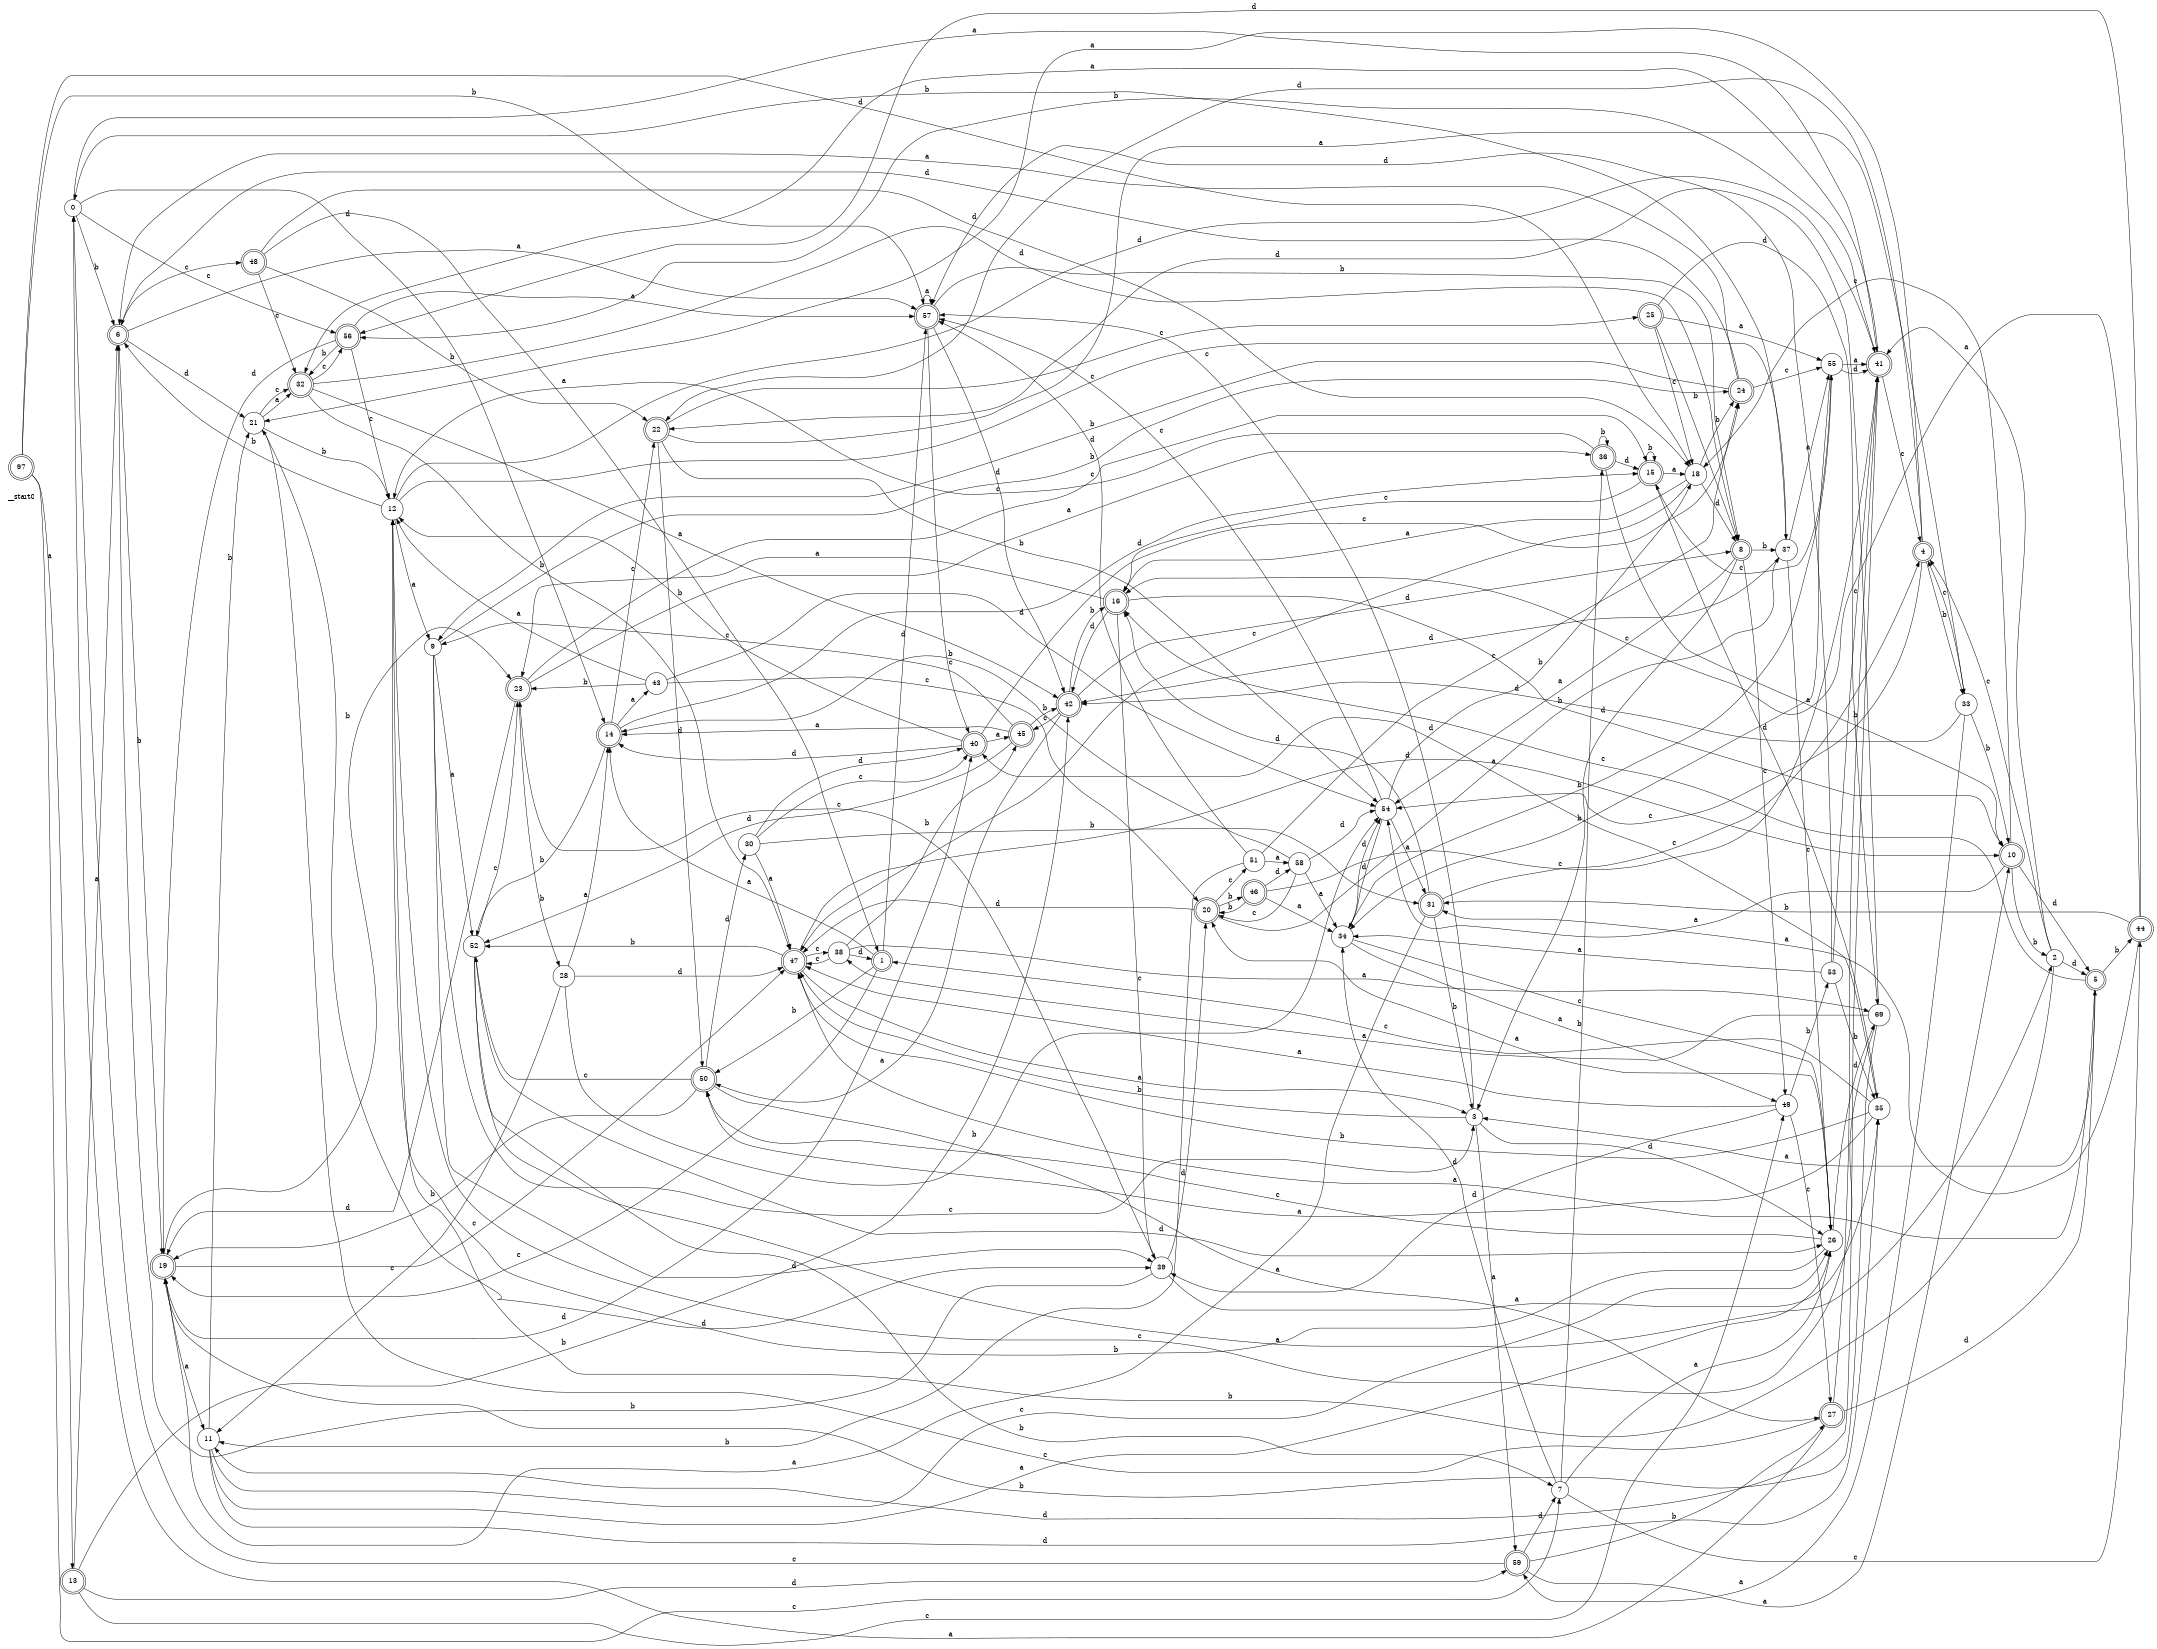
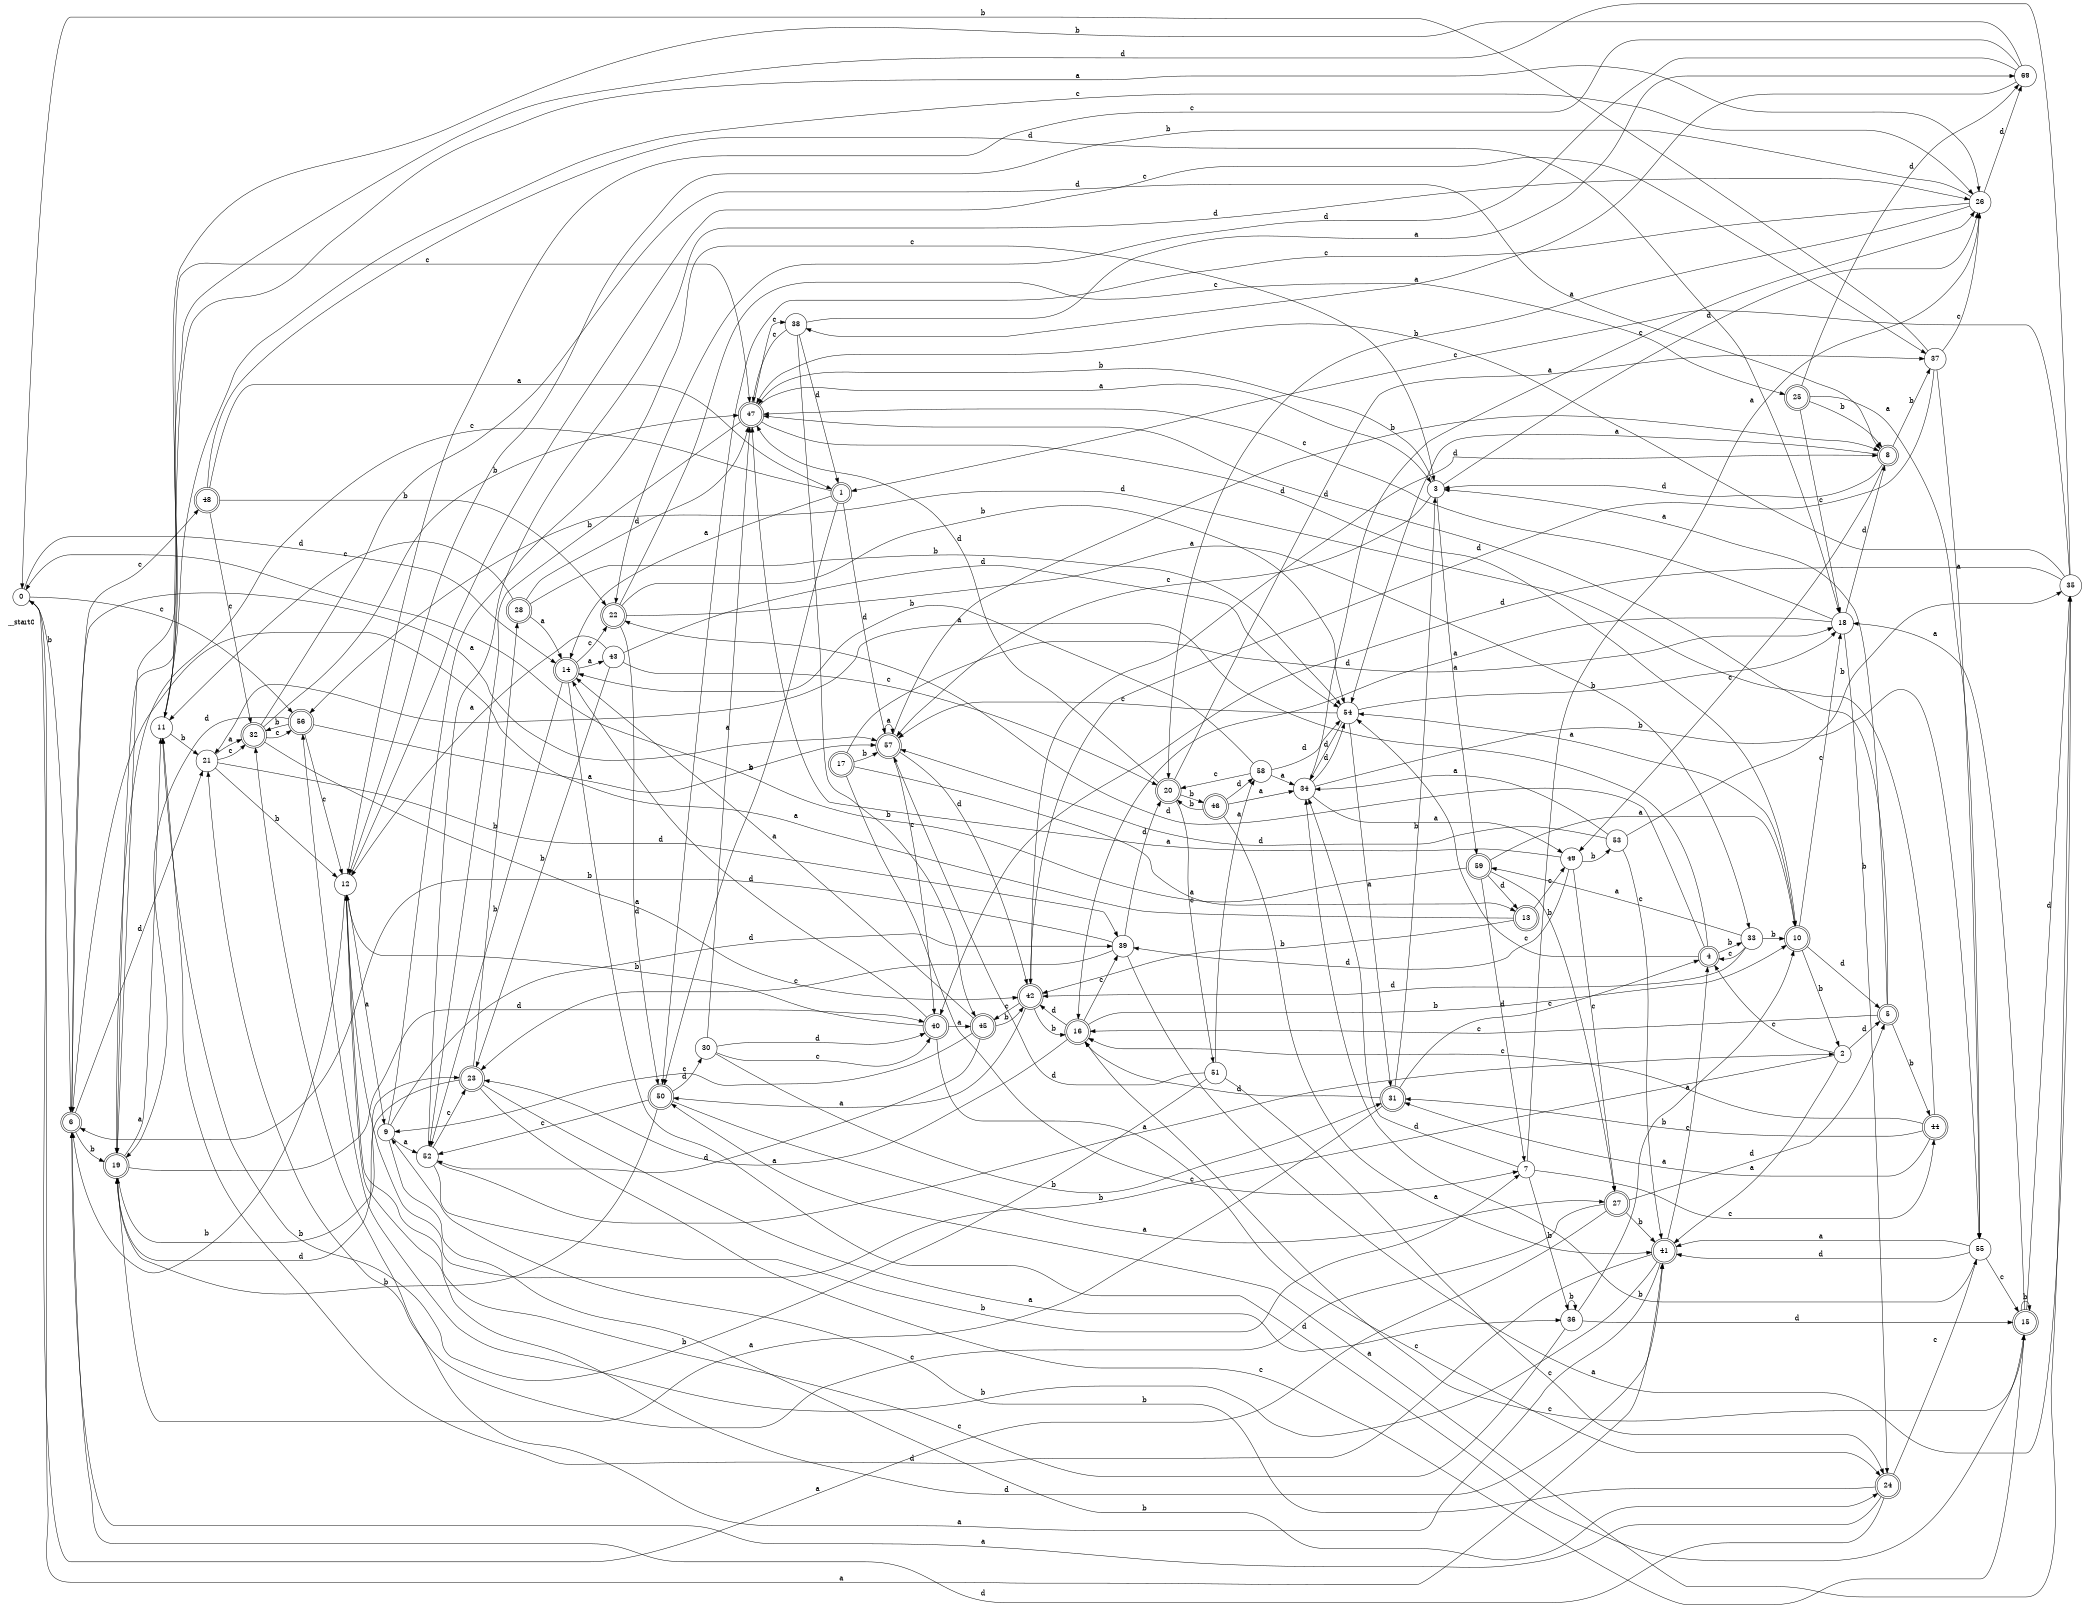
node "36": shape doublecircle -> circle
node "97": label "97" -> "17"
edge "46" -> "41": label "c" -> "a"
node "28": shape circle -> doublecircle
edge "5" -> "47": label "a" -> "d"
edge "11" -> "35": reversed
edge "13" -> "59": reversed
